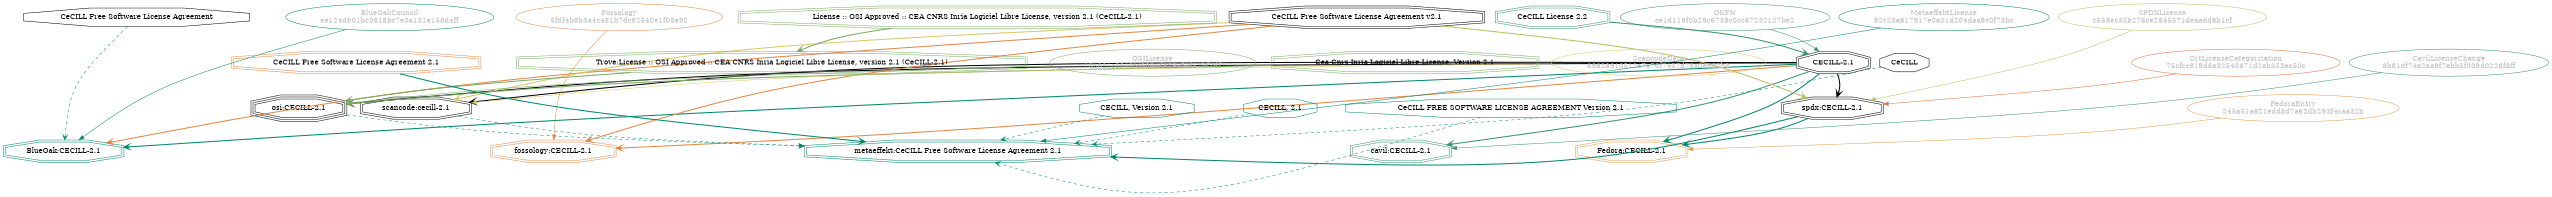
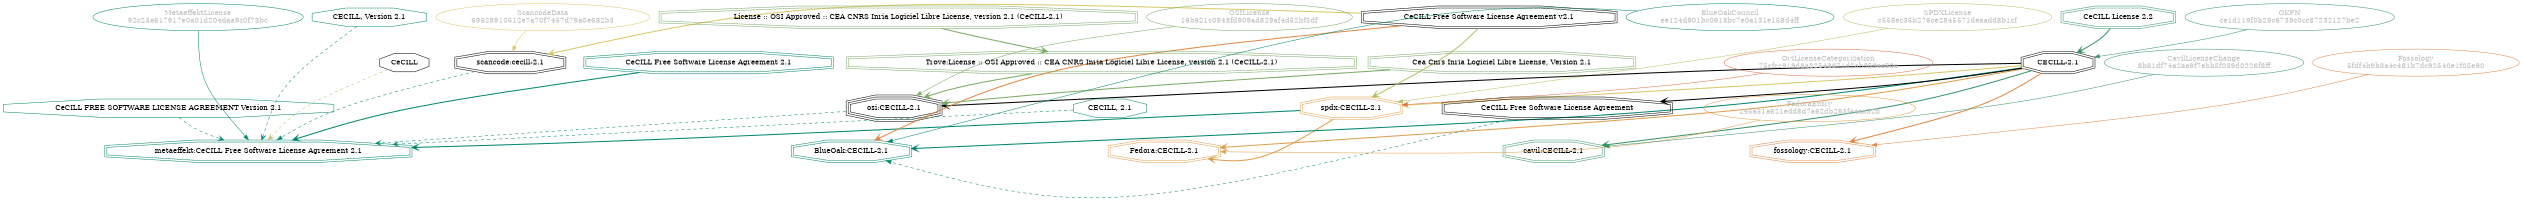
node "CeCILL Free Software License Agreement": shape octagon -> doubleoctagon
node "CeCILL Free Software License Agreement 2.1": color #e18745 -> #00876c
edge "CeCILL Free Software License Agreement v2.1" -> "fossology:CECILL-2.1": removed
edge "CECILL-2.1" -> "scancode:cecill-2.1": now "CECILL-2.1" -> "CeCILL Free Software License Agreement"
edge "CeCILL Free Software License Agreement" -> "BlueOak:CECILL-2.1": arrowhead vee -> normal
edge "CECILL-2.1" -> "spdx:CECILL-2.1": color black -> #dac767
node "spdx:CECILL-2.1": color black -> #e09d4b
edge "CECILL-2.1" -> "Fedora:CECILL-2.1": color #00876c -> #e09d4b
edge "CeCILL" -> "metaeffekt:CeCILL Free Software License Agreement 2.1": color #00876c -> #b8bf62
edge "spdx:CECILL-2.1" -> "Fedora:CECILL-2.1": color #00876c -> #e09d4b
